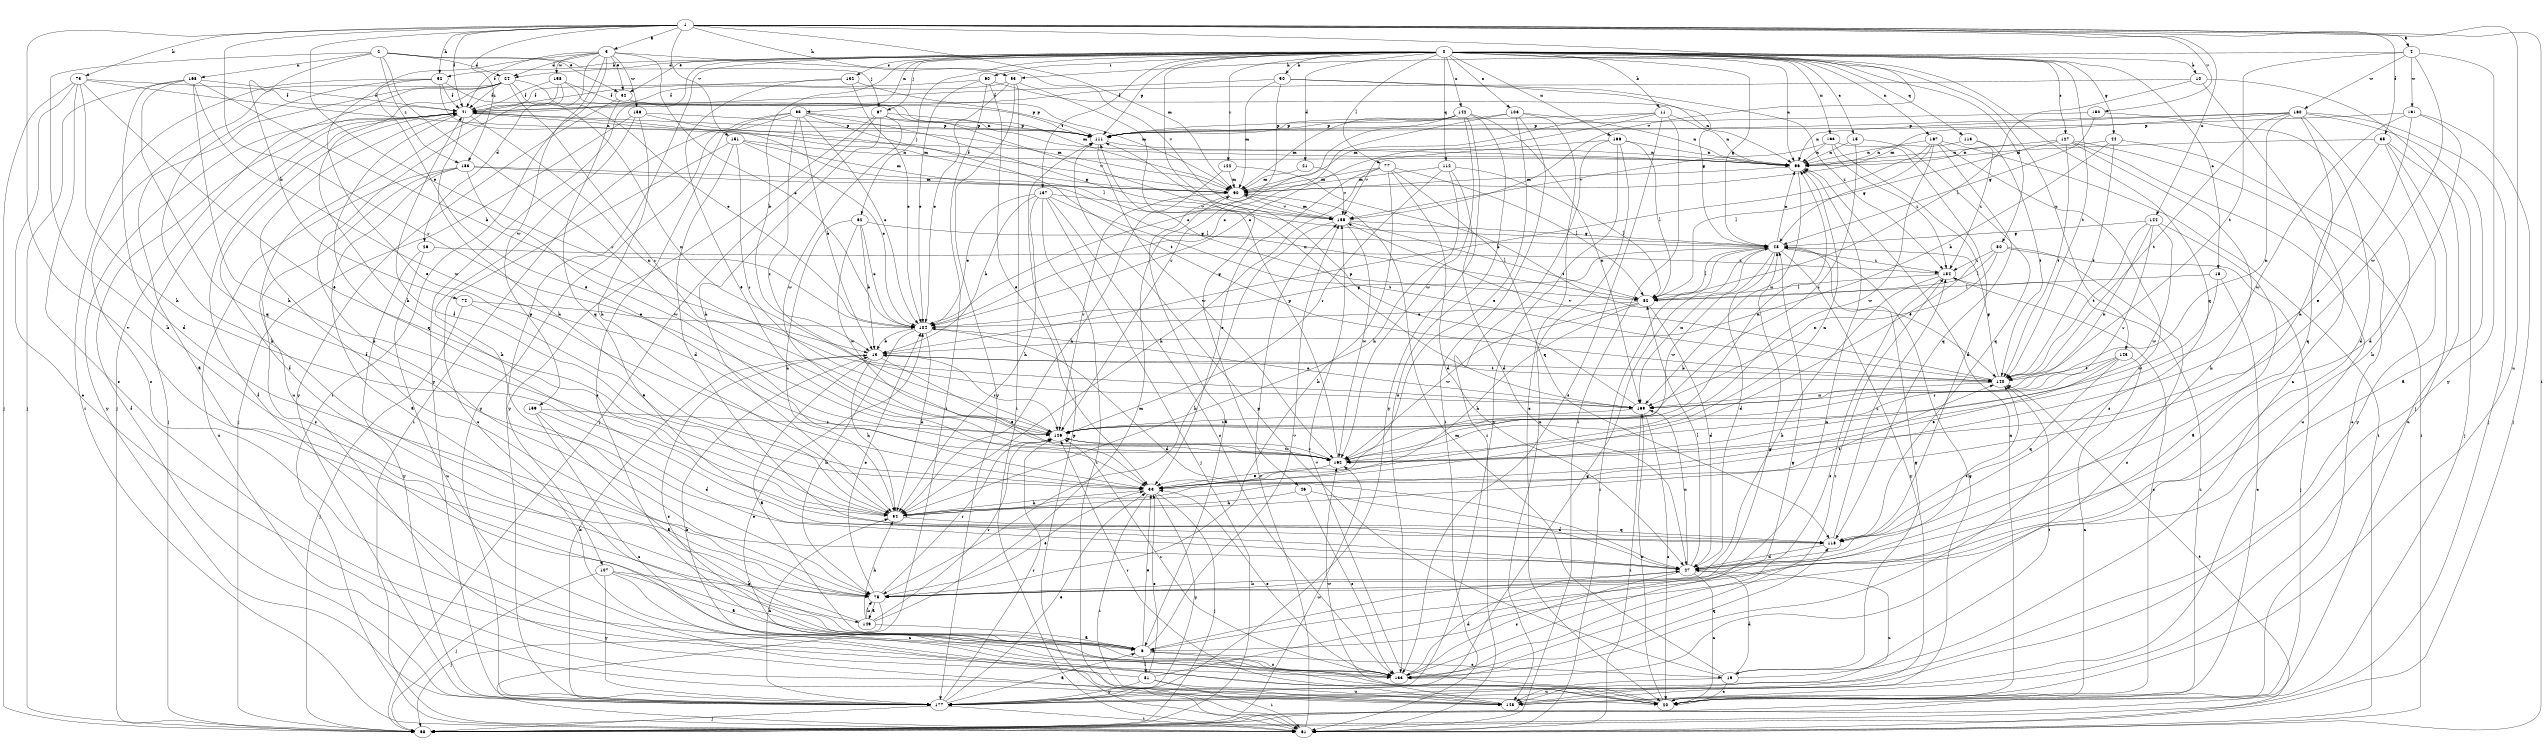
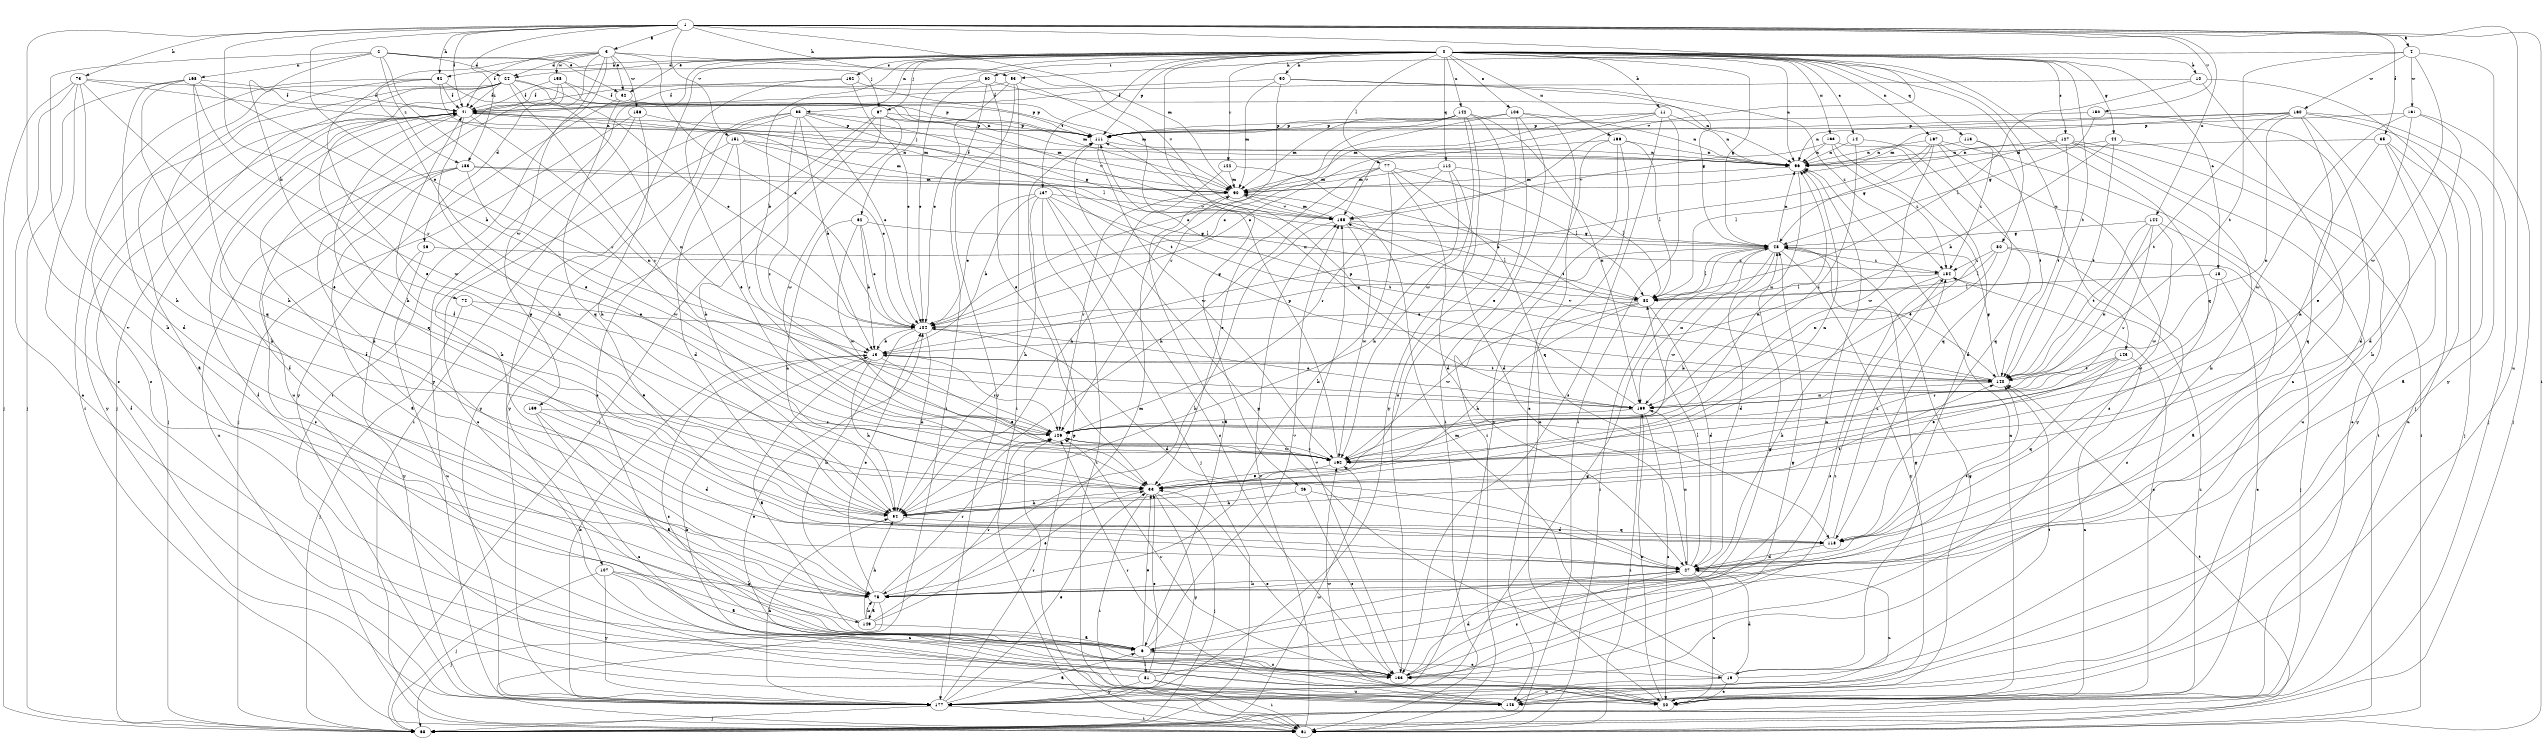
edge "156" -> "111": now "24" -> "111"
node "15": label "15" -> "14"
node "21": removed
edge "133" -> "118": removed, label "q"
